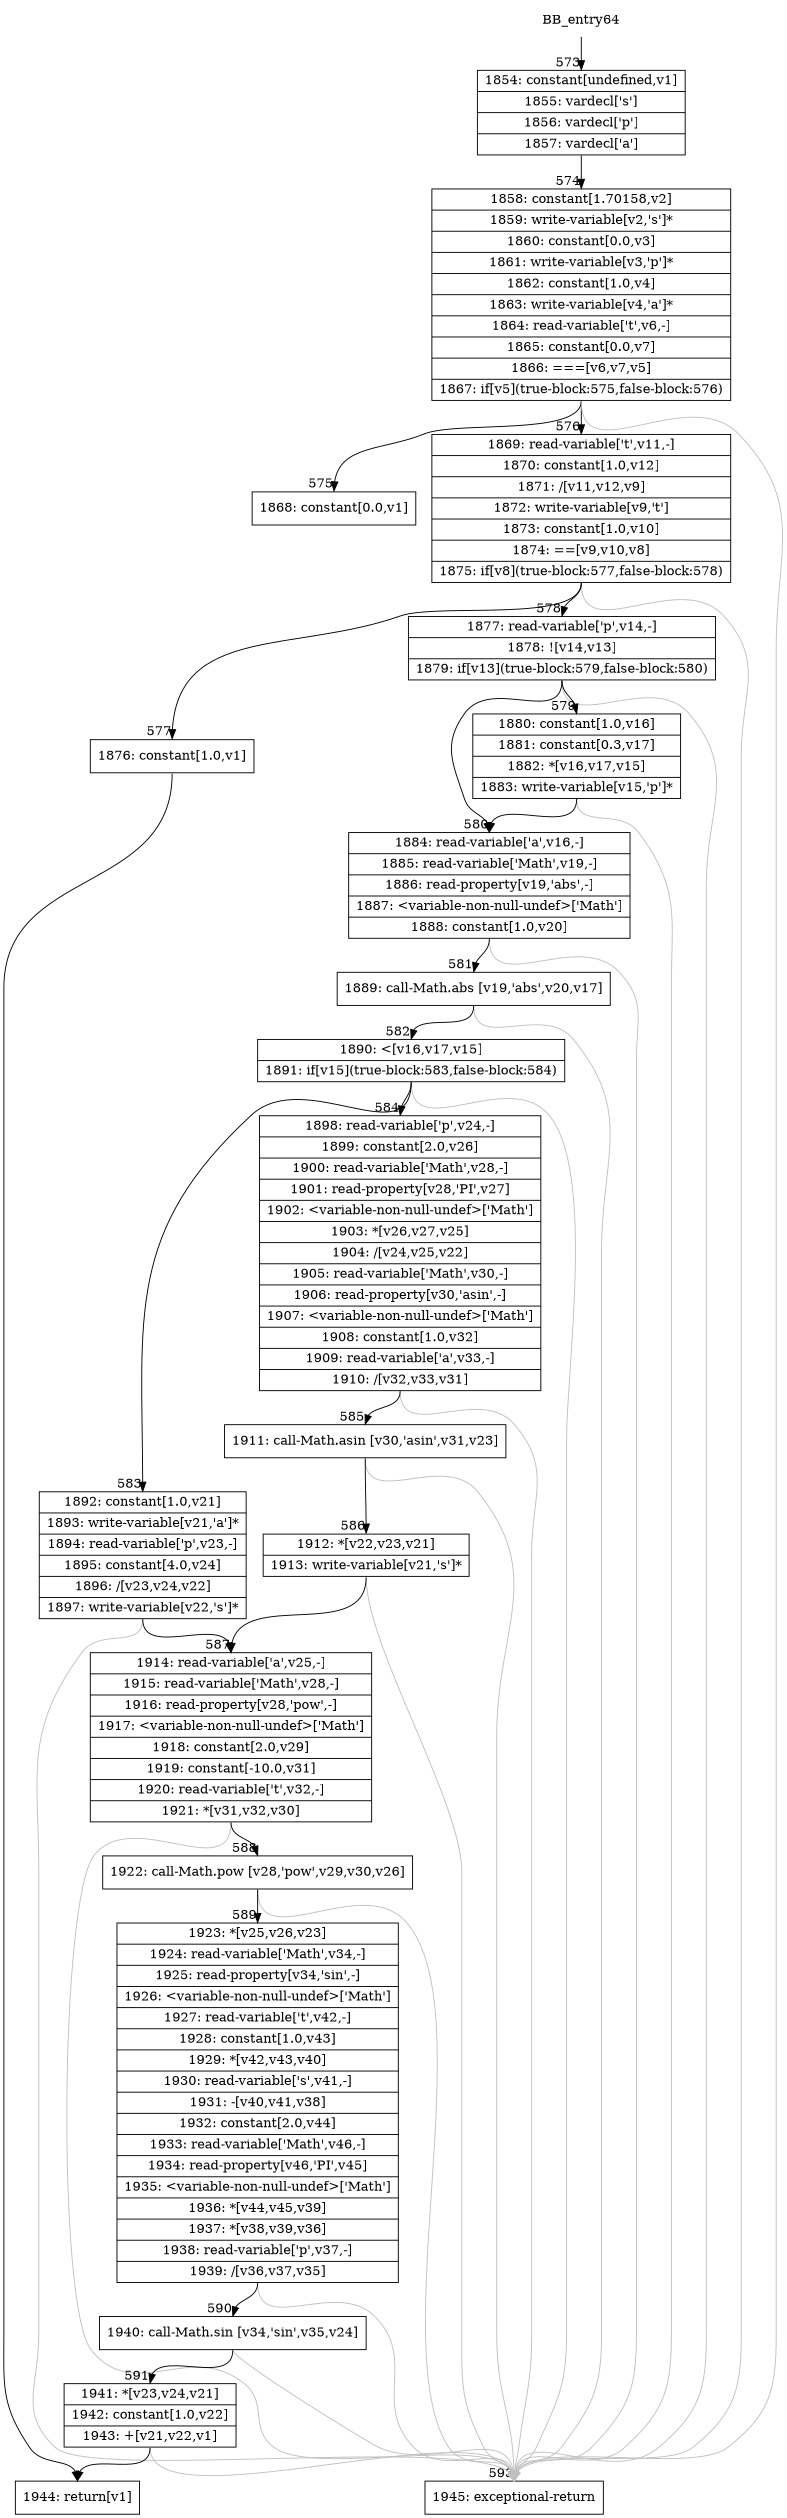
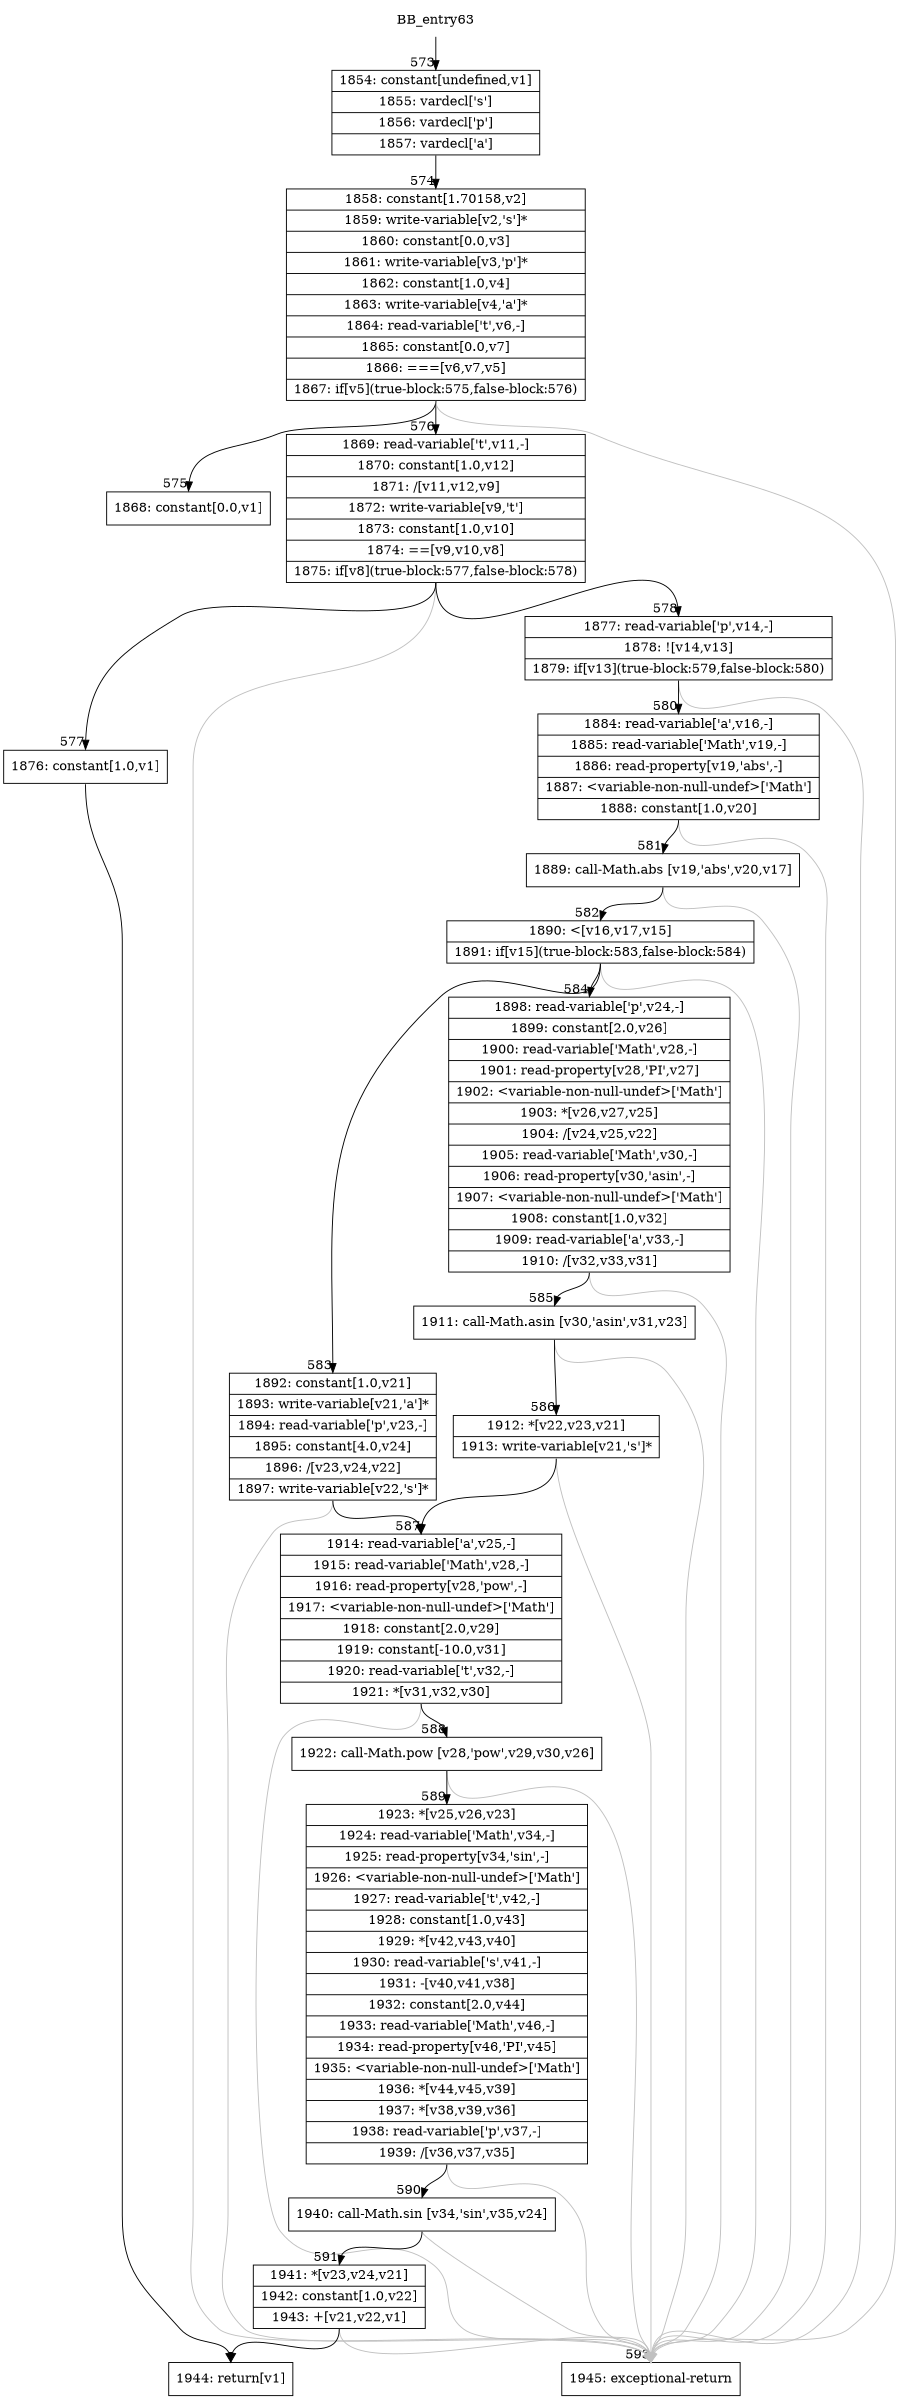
node "BB_entry64": label "BB_entry64" -> "BB_entry63"
node "1880: constant[1.0,v16]": removed
